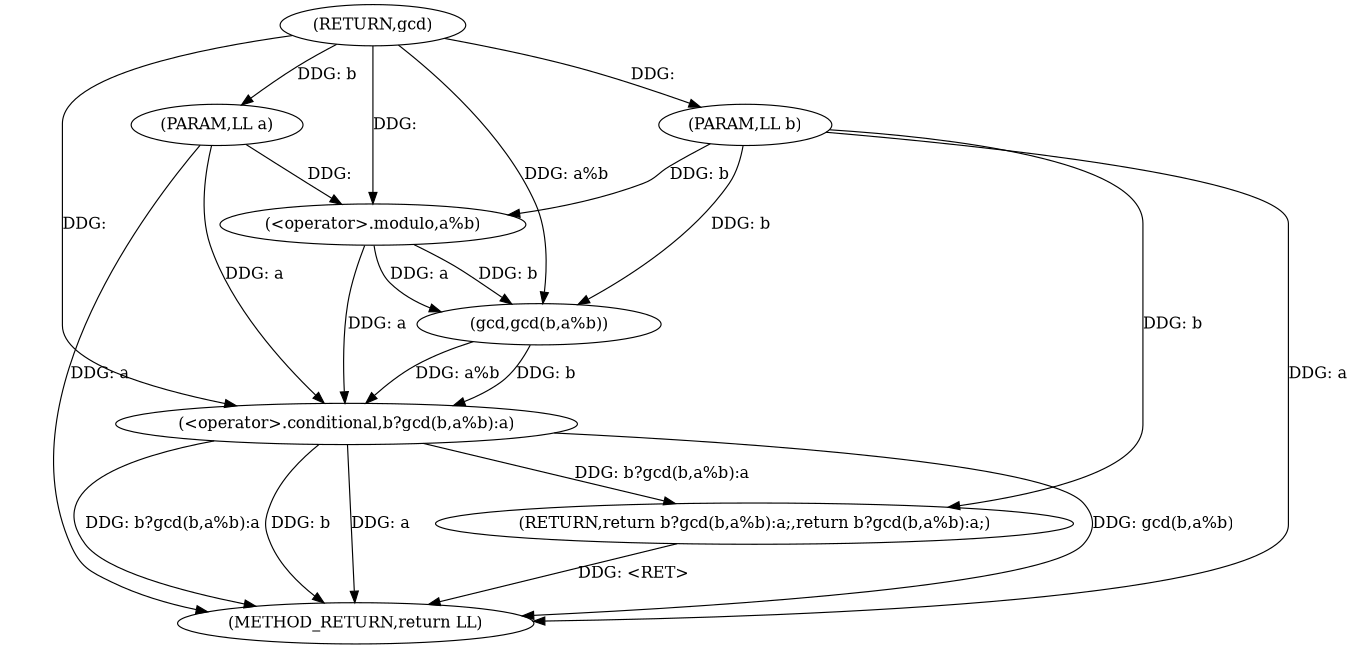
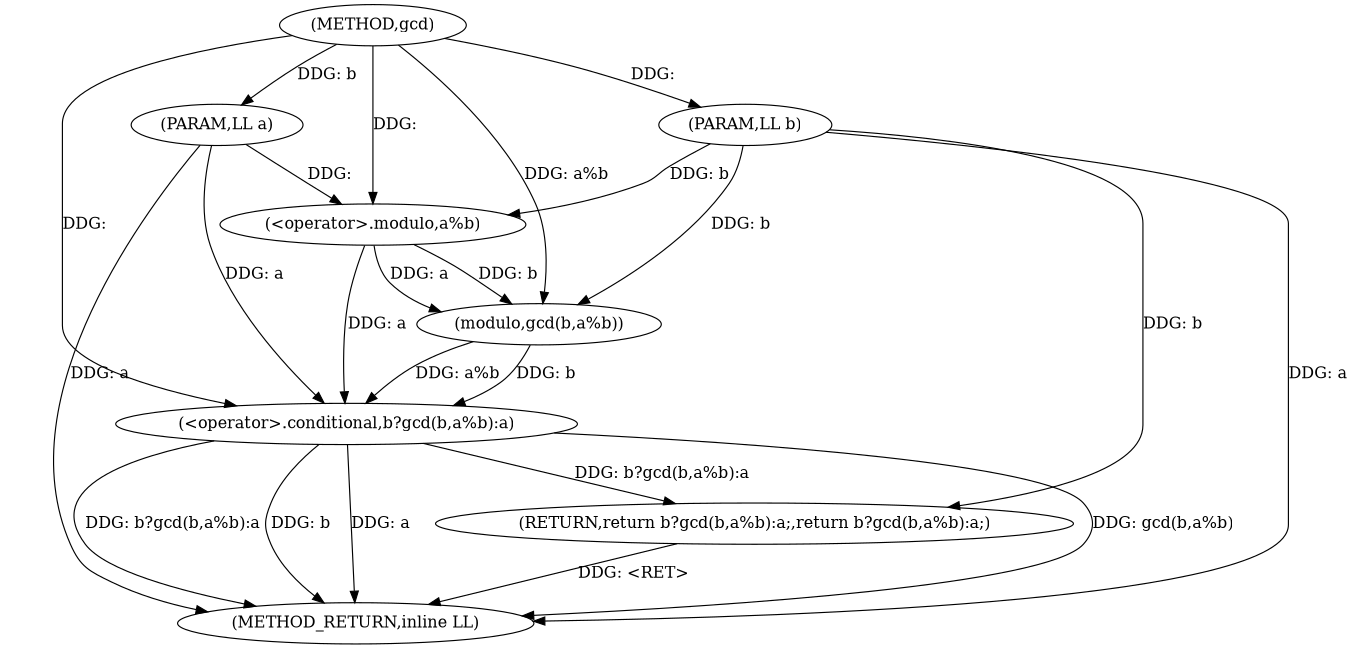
node "(RETURN,gcd)": label "(RETURN,gcd)" -> "(METHOD,gcd)"
node "(gcd,gcd(b,a%b))": label "(gcd,gcd(b,a%b))" -> "(modulo,gcd(b,a%b))"
node "(METHOD_RETURN,return LL)": label "(METHOD_RETURN,return LL)" -> "(METHOD_RETURN,inline LL)"
